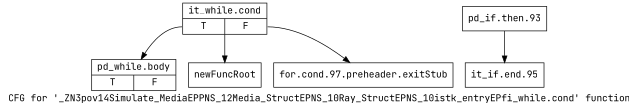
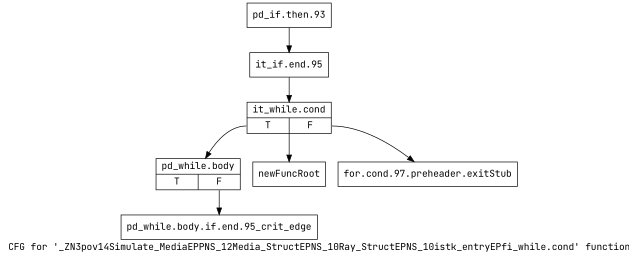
edge "it_if.end.95" -> "it_while.cond": added
node "pd_while.body.if.end.95_crit_edge": added
